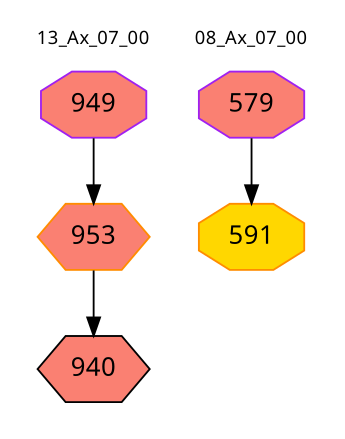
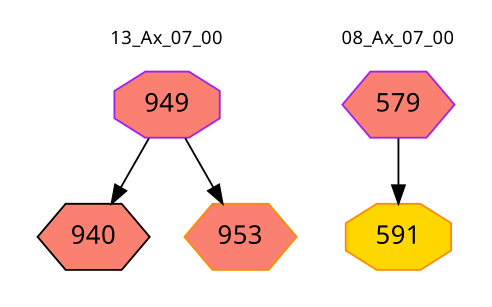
node "579": shape octagon -> hexagon
edge "953" -> "940": now "949" -> "940"
